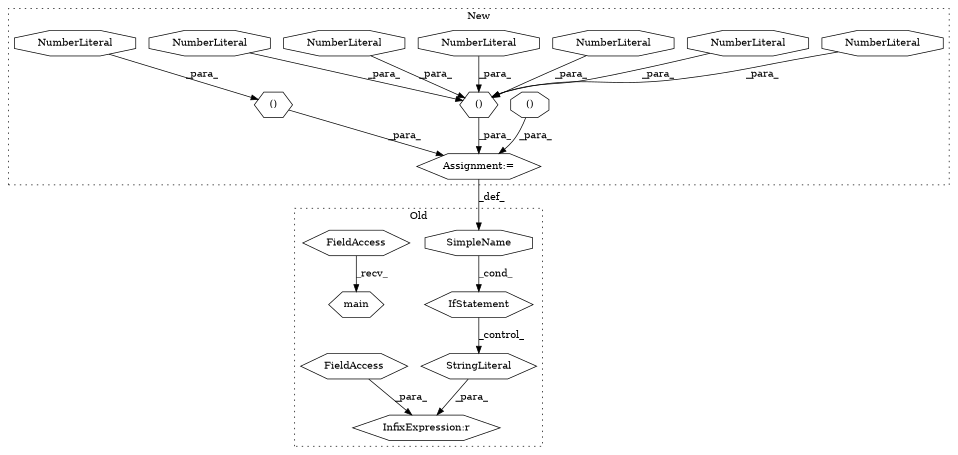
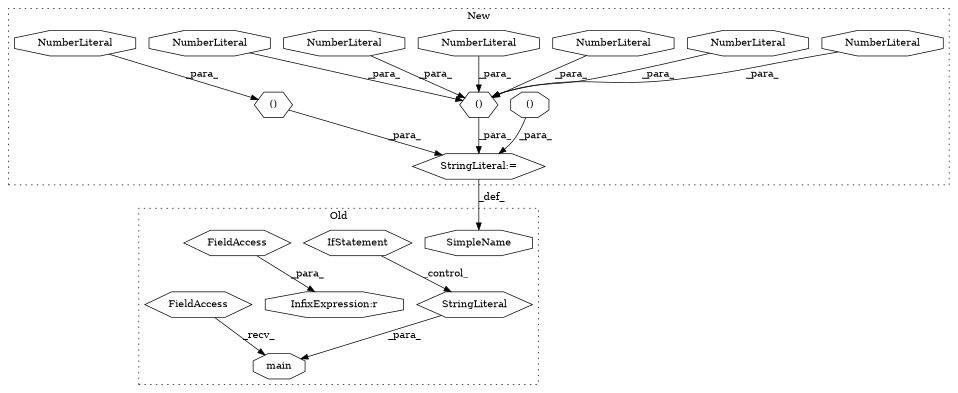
node "Assignment:=": label "Assignment:=" -> "StringLiteral:="
edge "SimpleName" -> "IfStatement": removed, label "_cond_"
node "main": shape hexagon -> octagon
edge "StringLiteral" -> "InfixExpression:r": now "StringLiteral" -> "main"
node "InfixExpression:r": shape hexagon -> octagon
